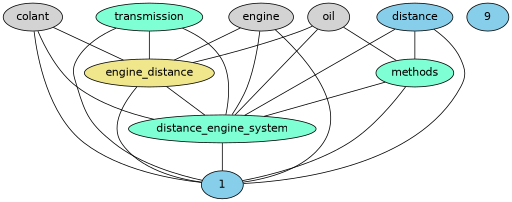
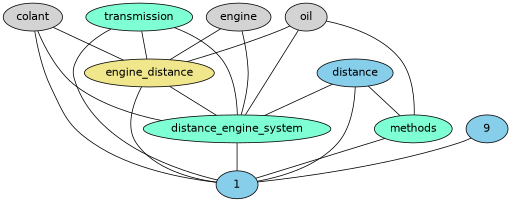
edge "methods" -- "distance_engine_system": removed
edge "engine" -- "1": now "9" -- "1"
